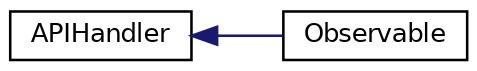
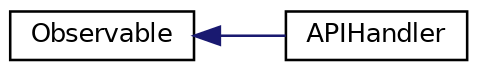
edge "Observable" -> "APIHandler": reversed
